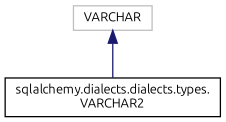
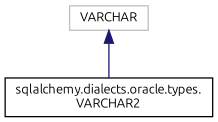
node "sqlalchemy.dialects.dialects.types. VARCHAR2": label "sqlalchemy.dialects.dialects.types. VARCHAR2" -> "sqlalchemy.dialects.oracle.types. VARCHAR2"
